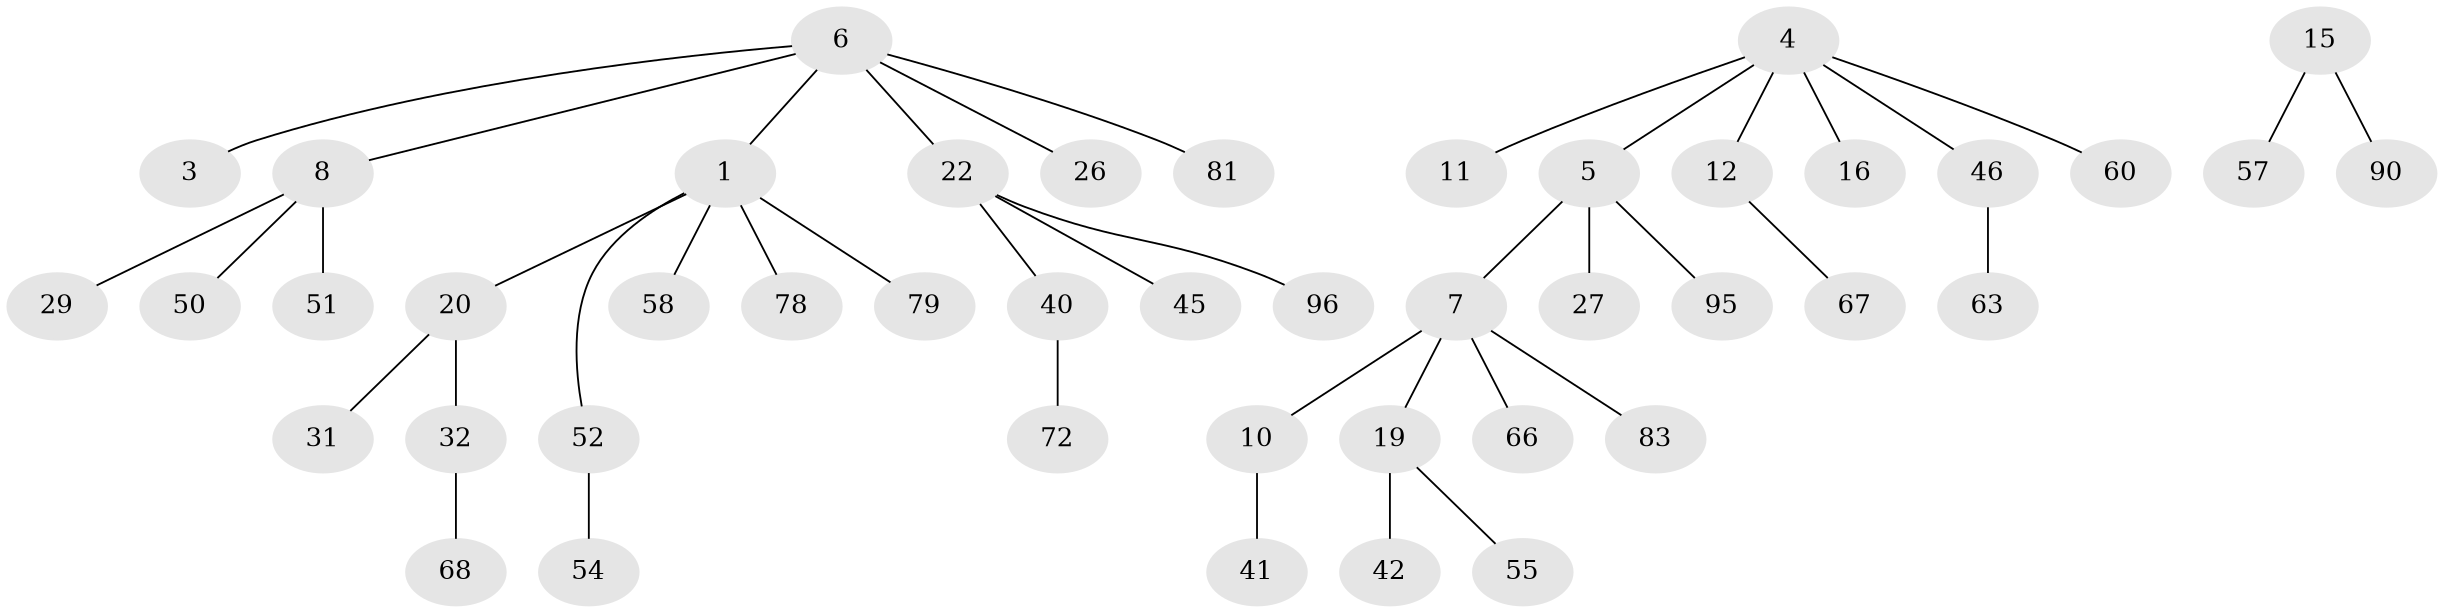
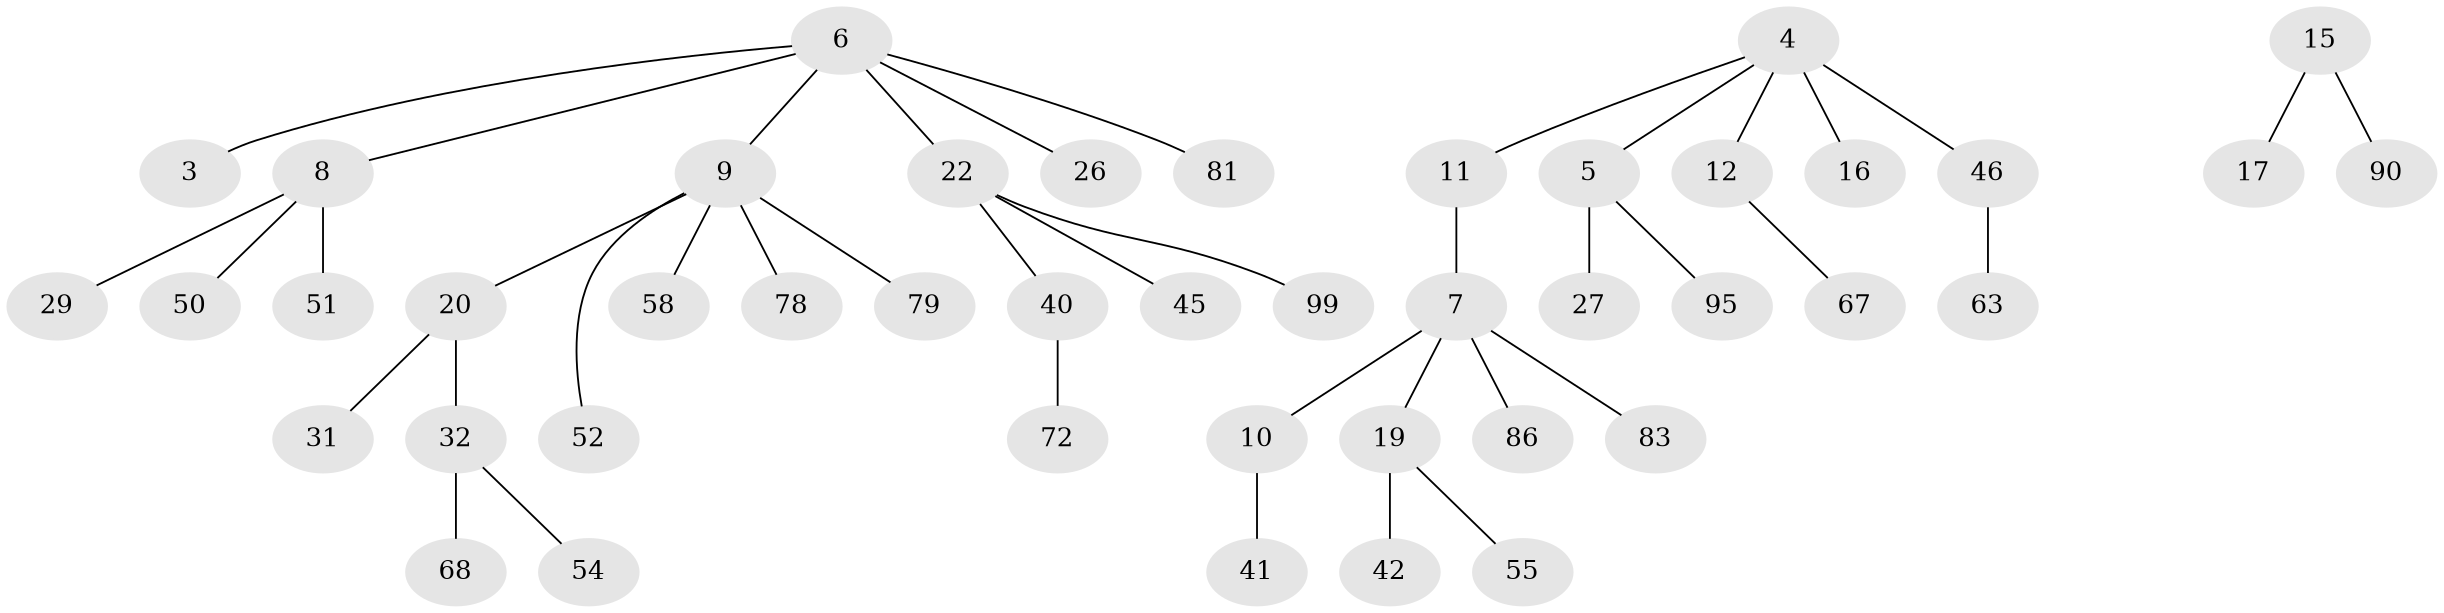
node "1": label "1" -> "9"
node "60": removed
node "57": label "57" -> "17"
edge "5" -- "7": now "11" -- "7"
node "96": label "96" -> "99"
node "66": label "66" -> "86"
edge "52" -- "54": now "32" -- "54"
